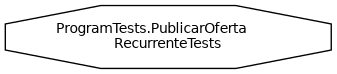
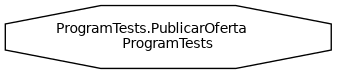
node "ProgramTests.PublicarOferta RecurrenteTests": label "ProgramTests.PublicarOferta RecurrenteTests" -> "ProgramTests.PublicarOferta ProgramTests"
